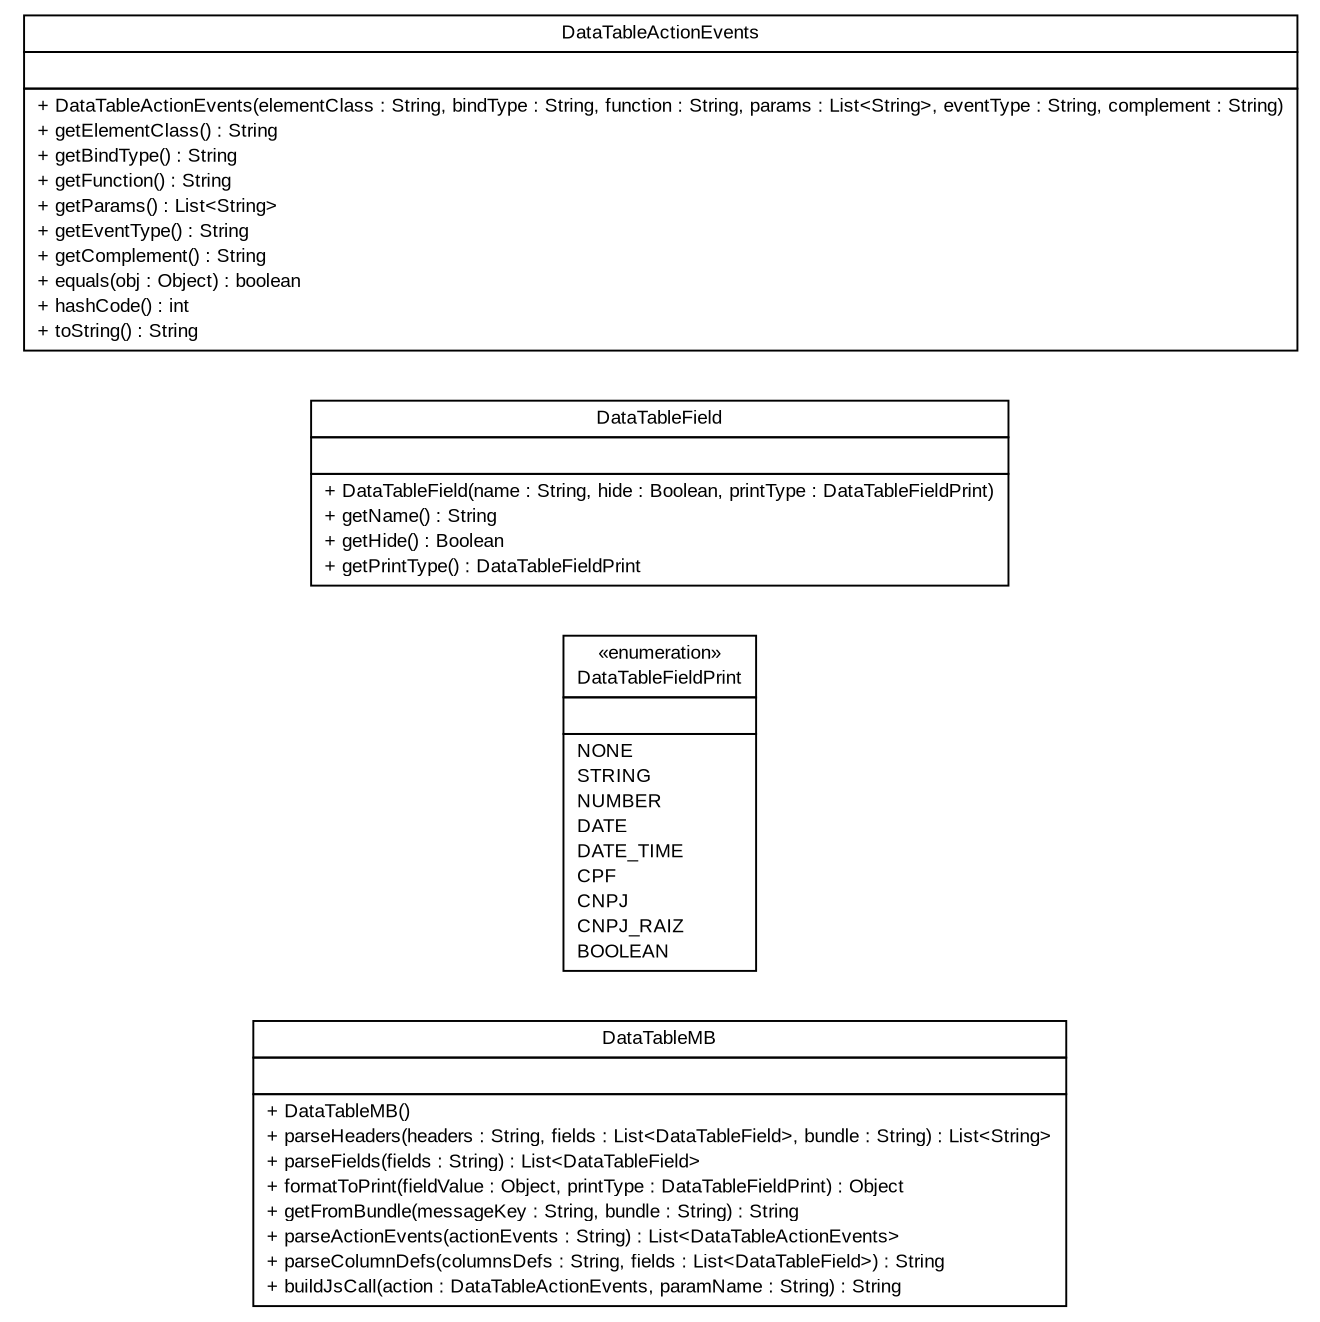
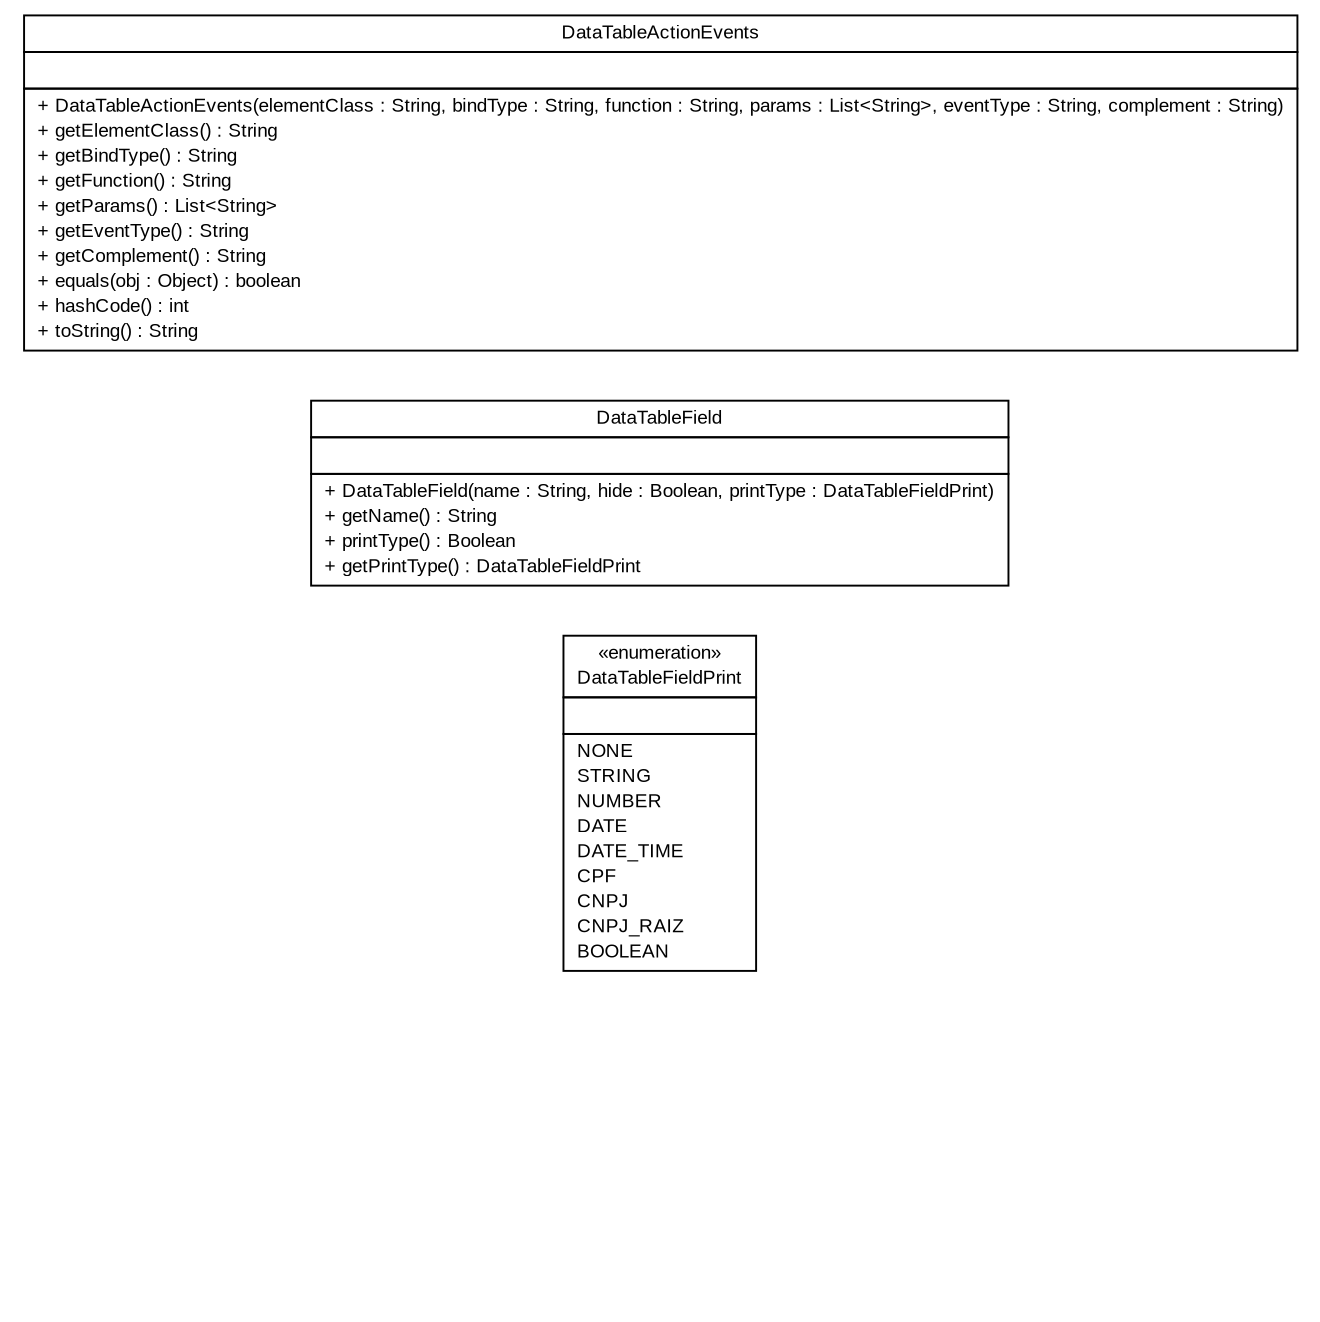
node "DataTableField": text "+ getHide() : Boolean" -> "+ printType() : Boolean"
node "DataTableMB": removed
